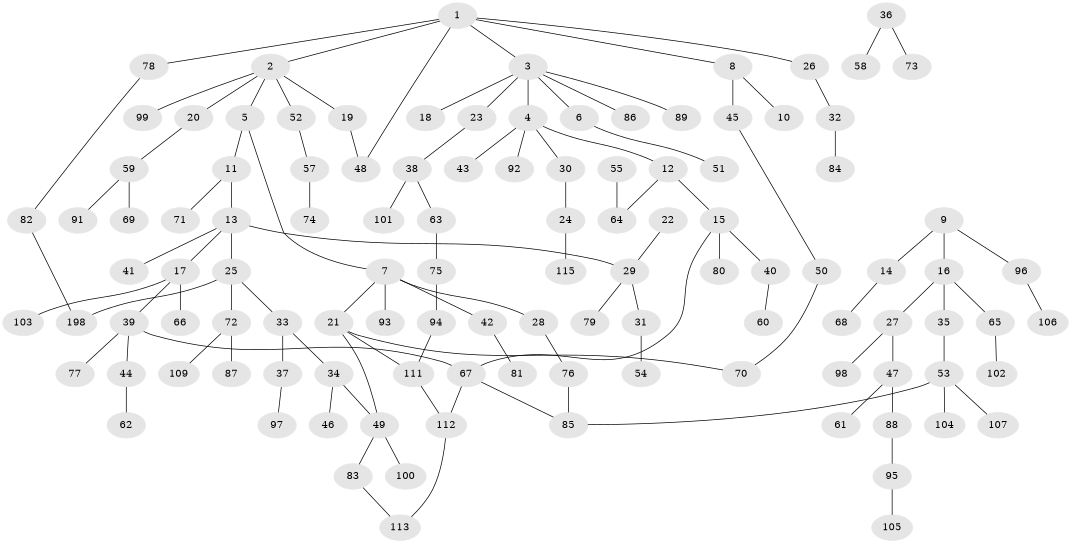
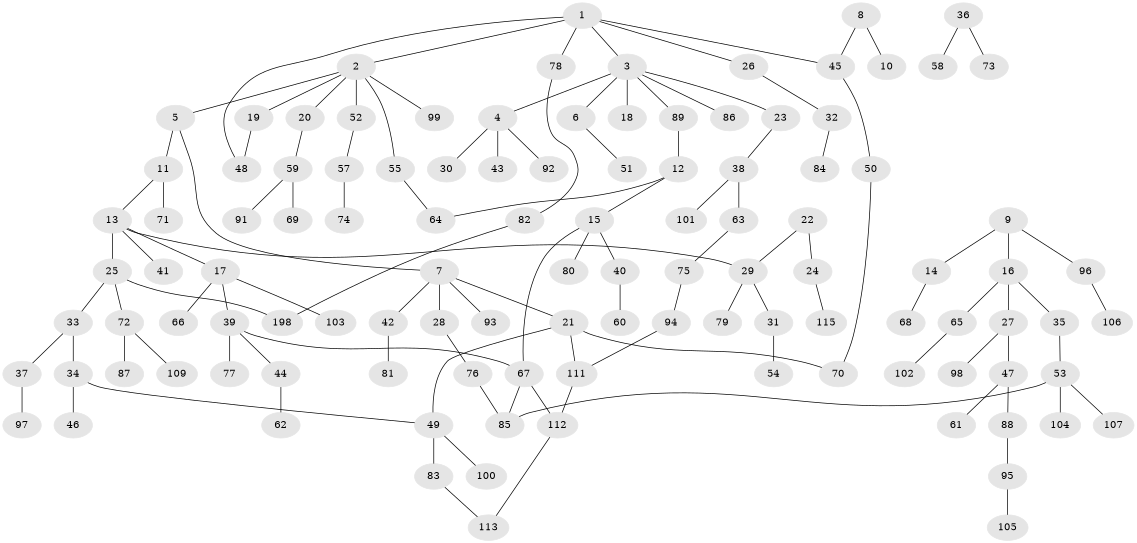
edge "1" -- "8": now "1" -- "45"
edge "2" -- "55": added
edge "4" -- "12": now "89" -- "12"
edge "30" -- "24": now "22" -- "24"
